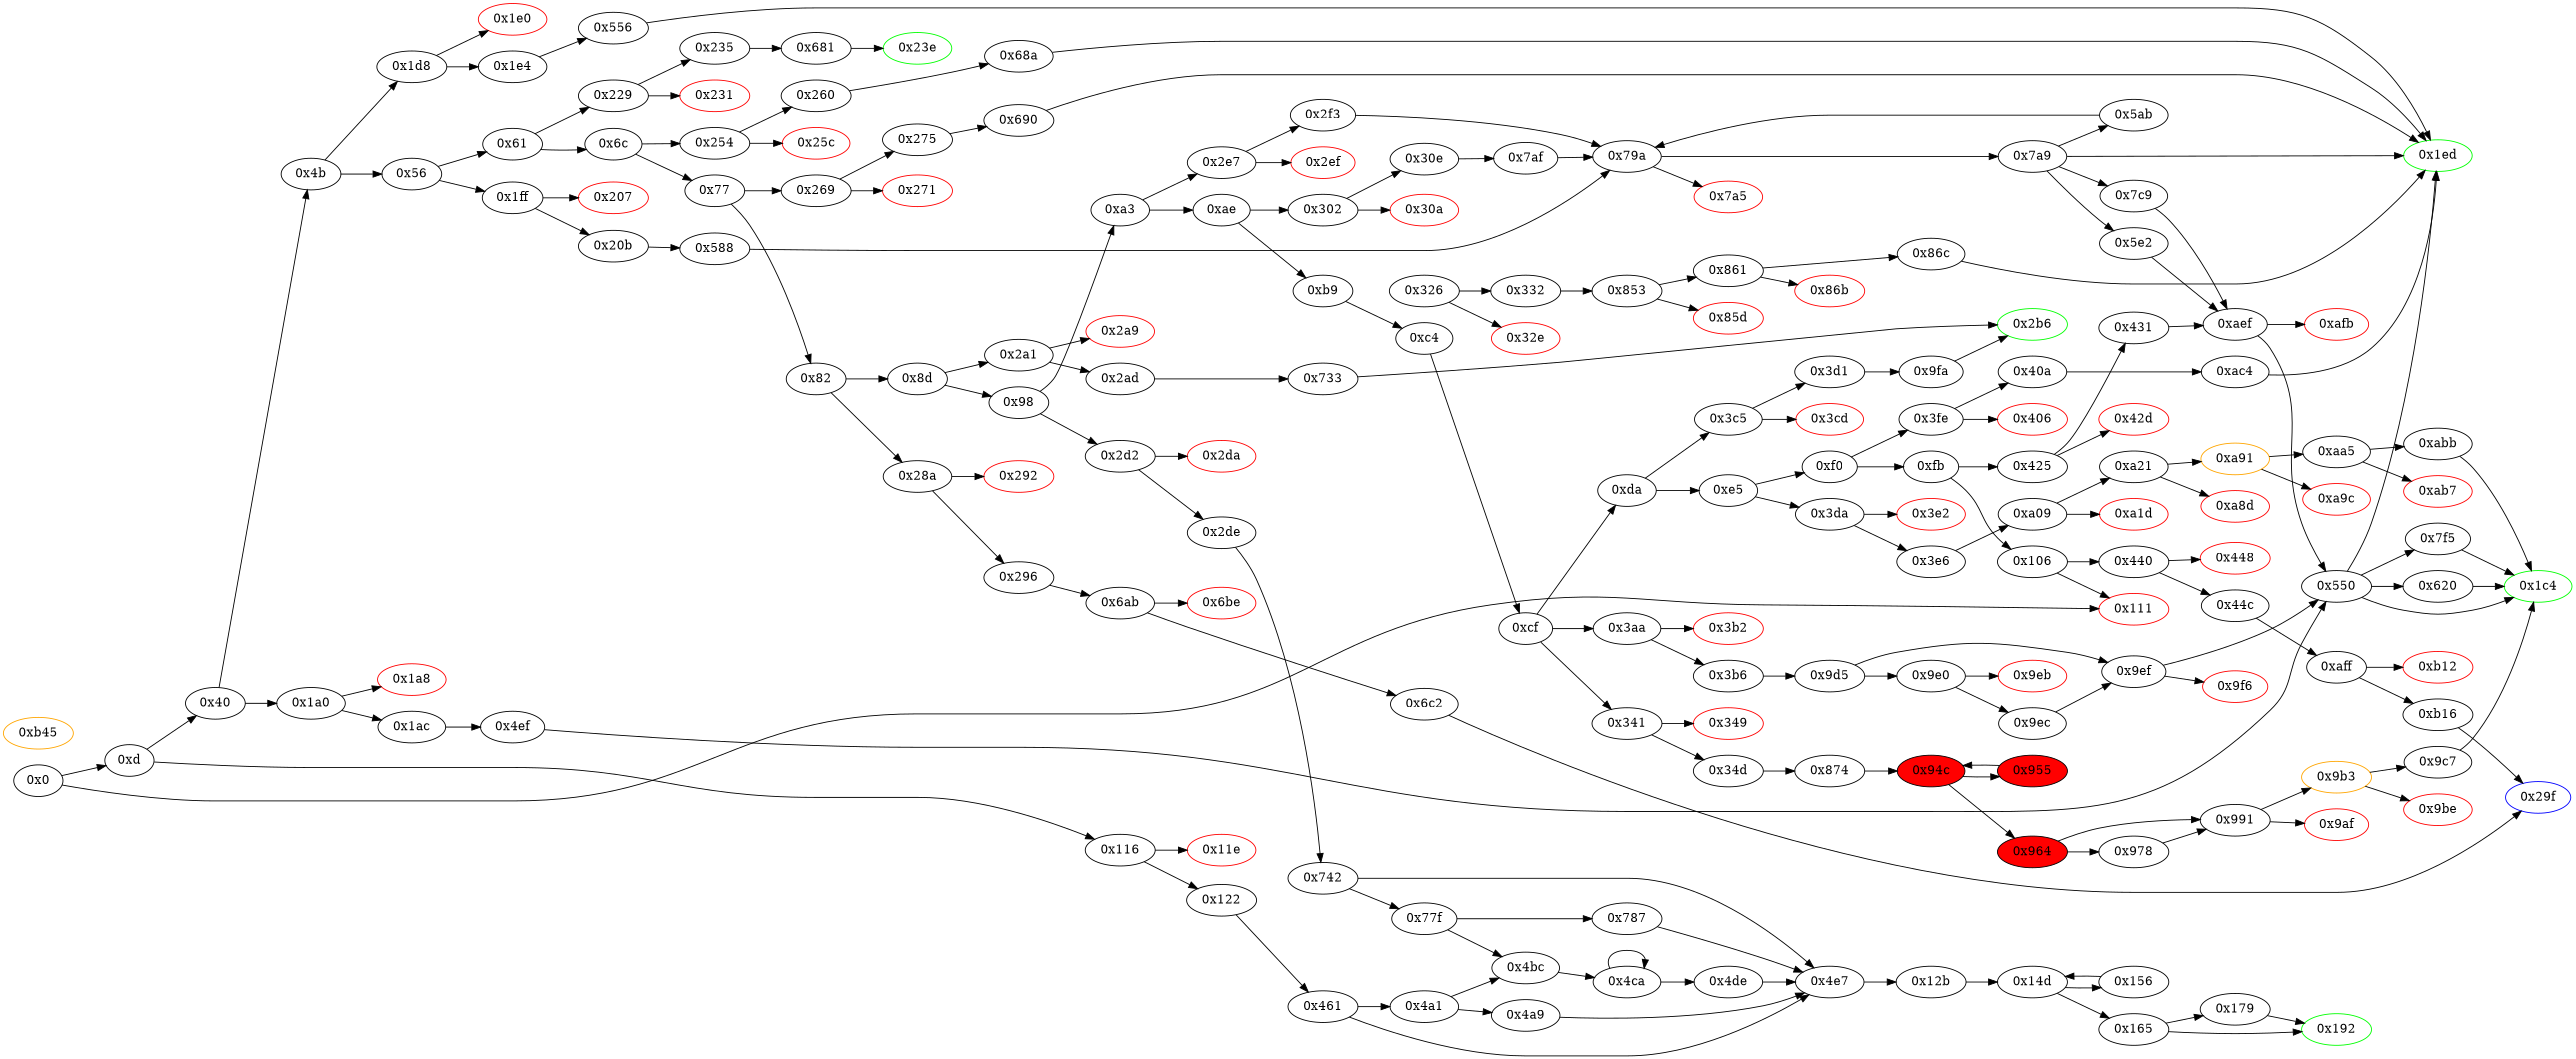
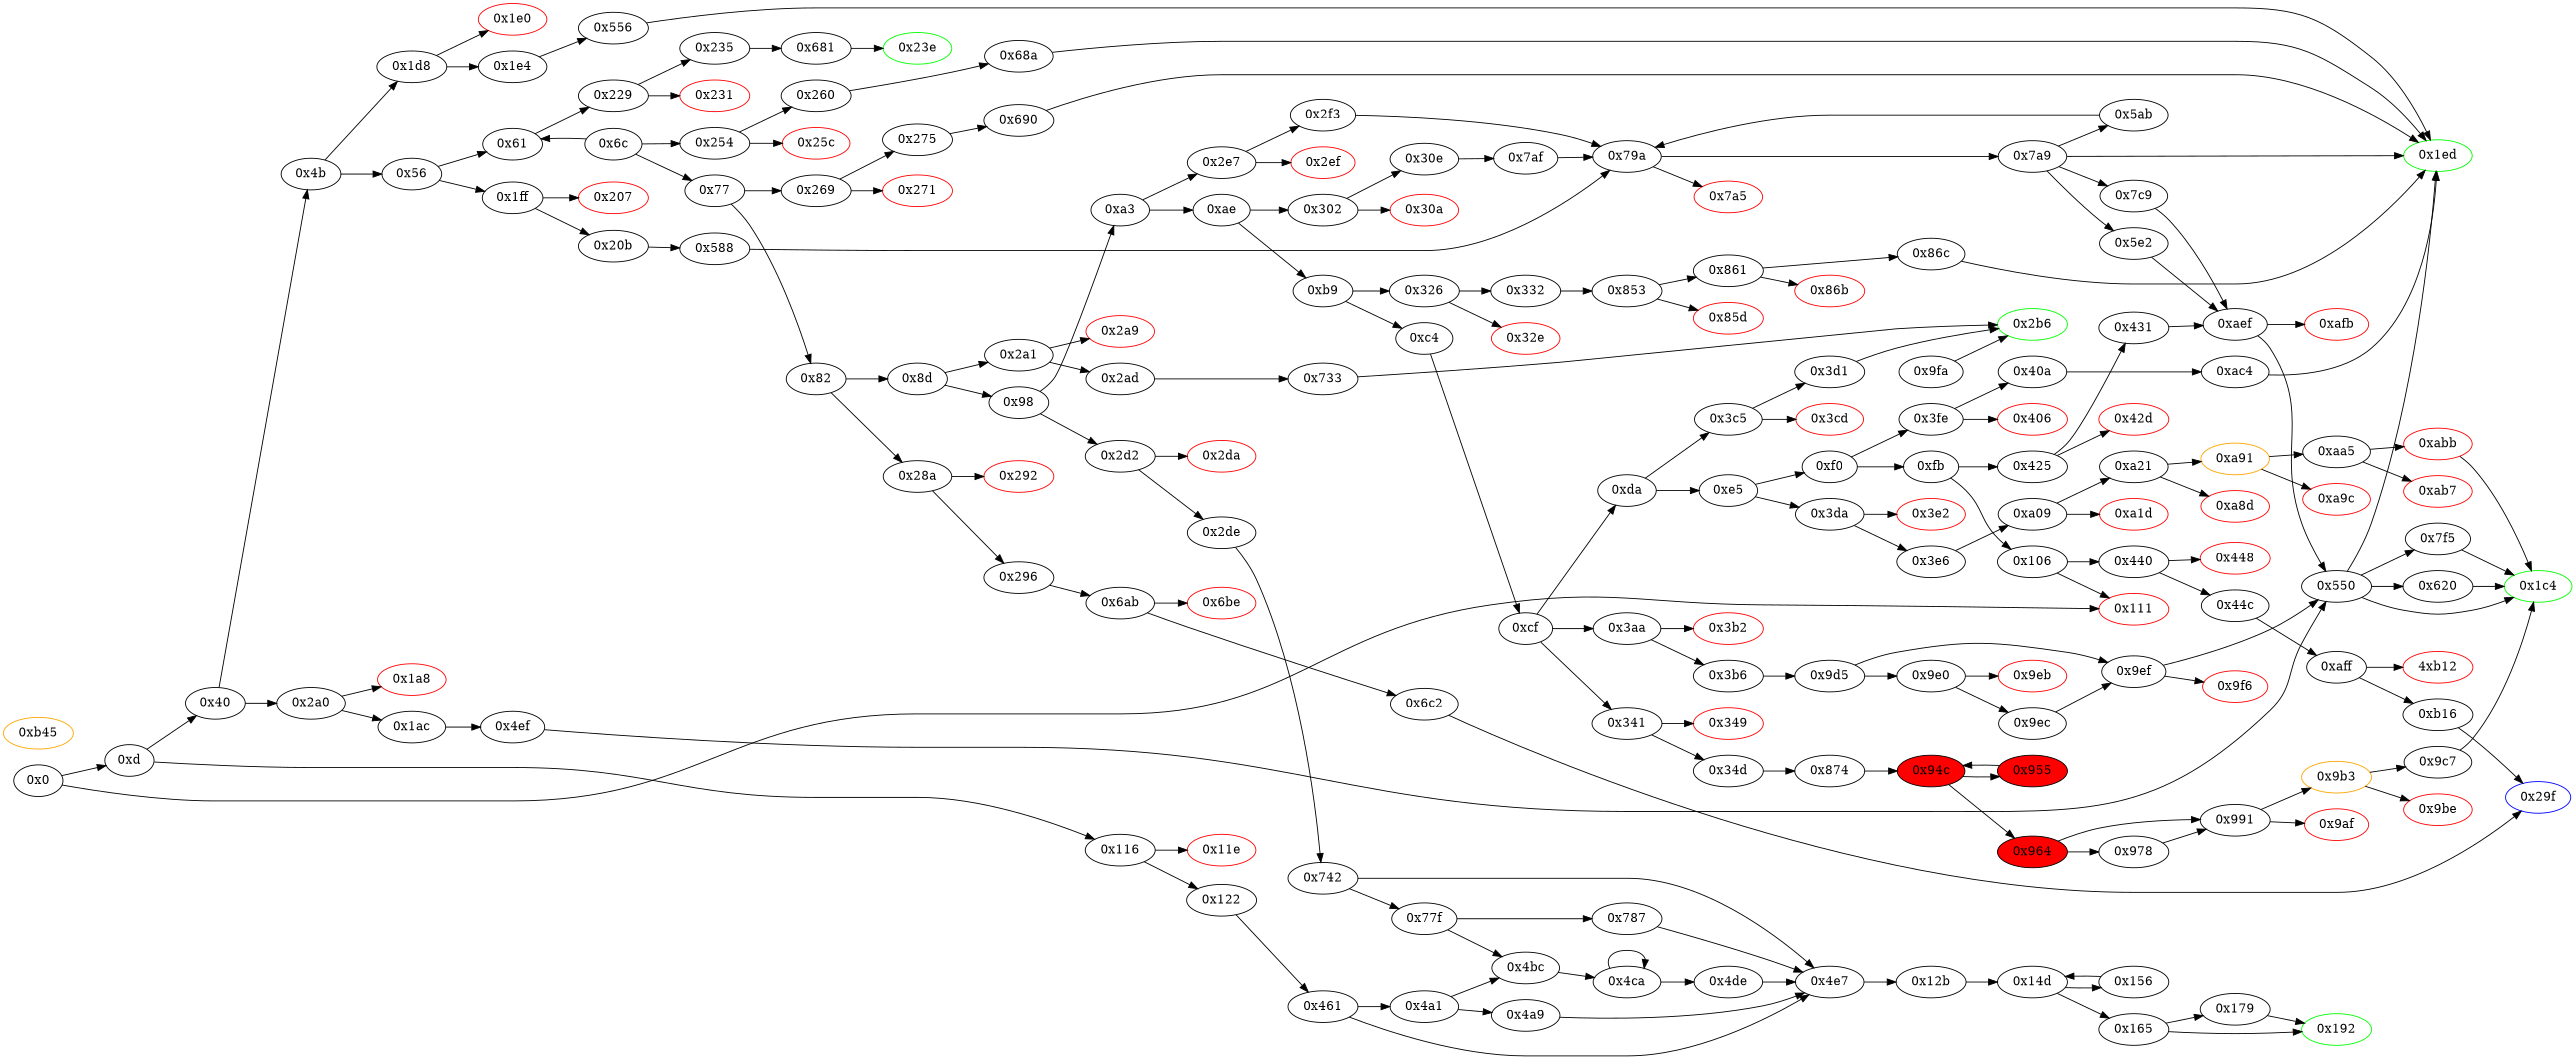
edge "0x61" -> "0x6c": reversed
edge "0xb9" -> "0x326": added
edge "0x3d1" -> "0x9fa": now "0x3d1" -> "0x2b6"
node "0xabb": color black -> red
node "0xb12": label "0xb12" -> "4xb12"
node "0x1a0": label "0x1a0" -> "0x2a0"
